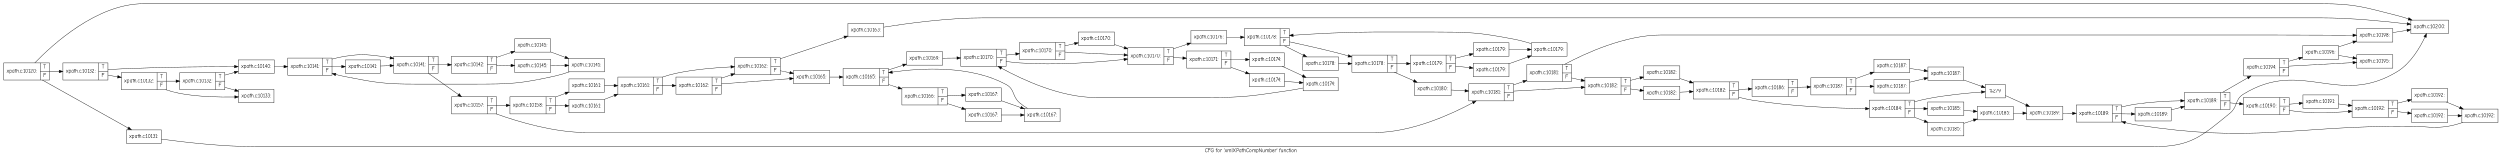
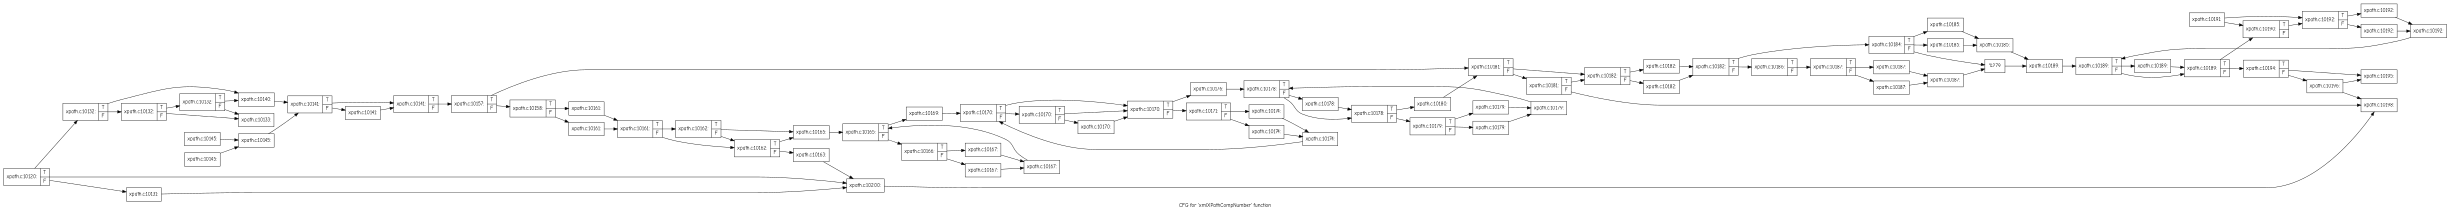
edge "xpath.c:10198:" -> "xpath.c:10200:": reversed
node "xpath.c:10142:": removed
edge "xpath.c:10190:" -> "xpath.c:10191:": reversed
